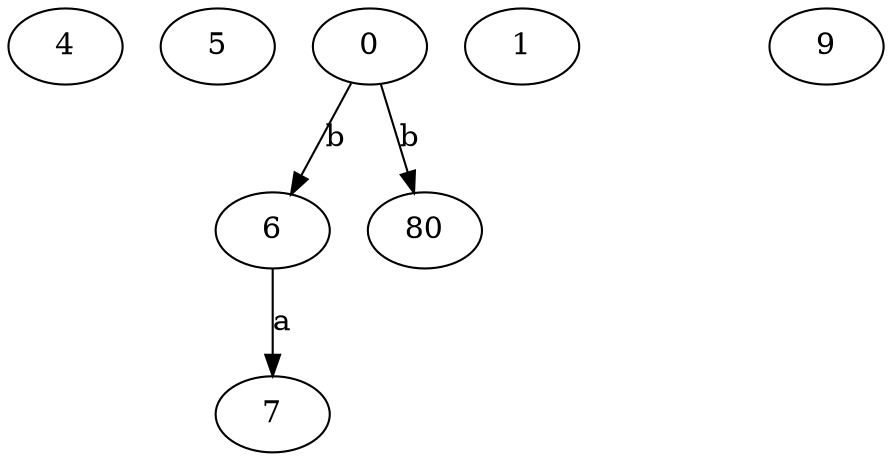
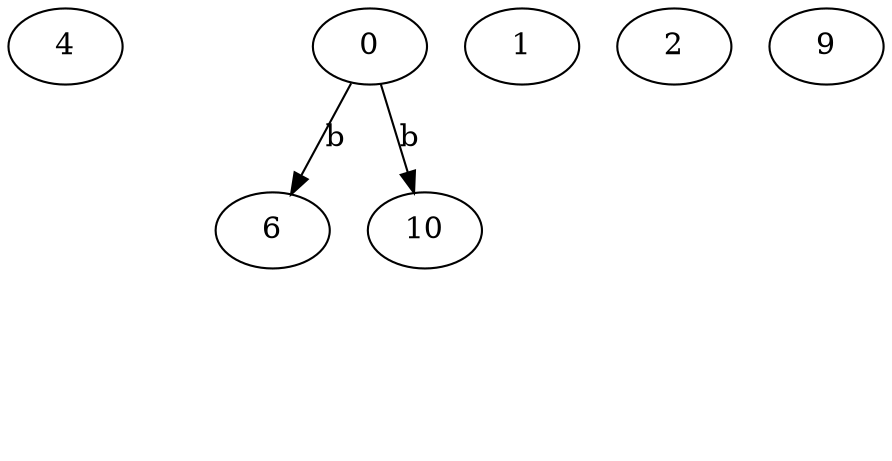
node "5": removed
node "2": added
node "80": label "80" -> "10"
node "7": removed
